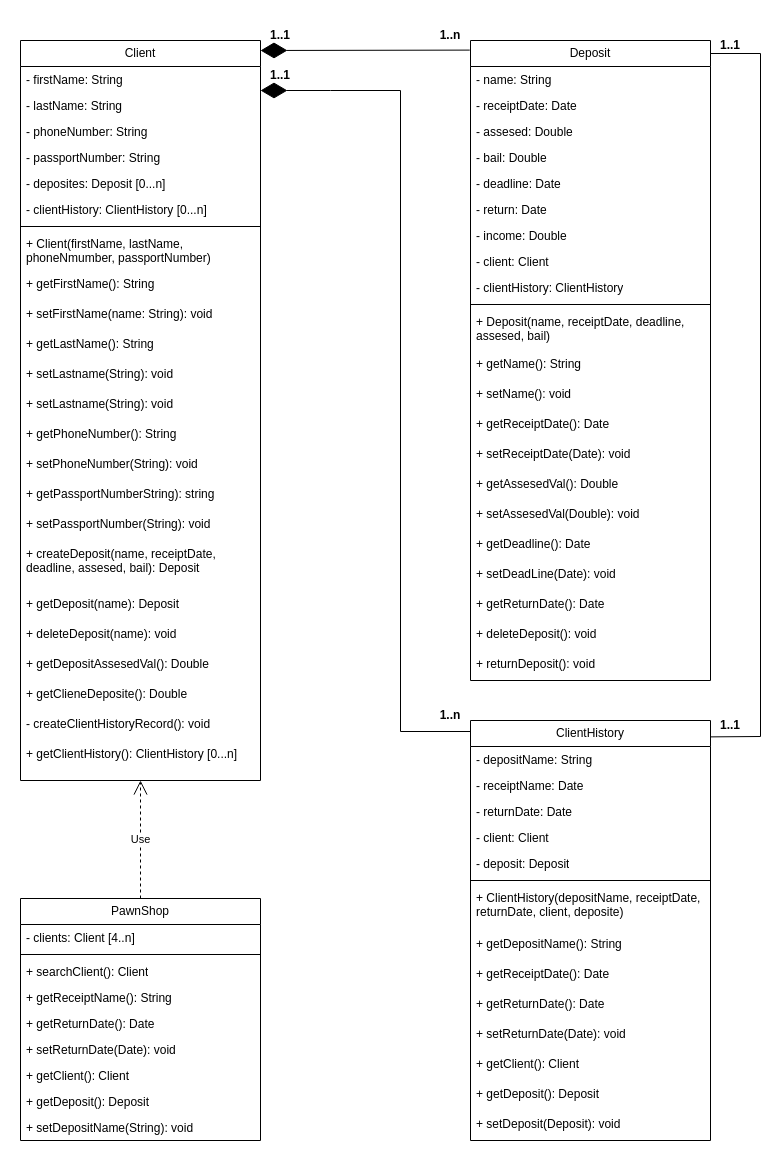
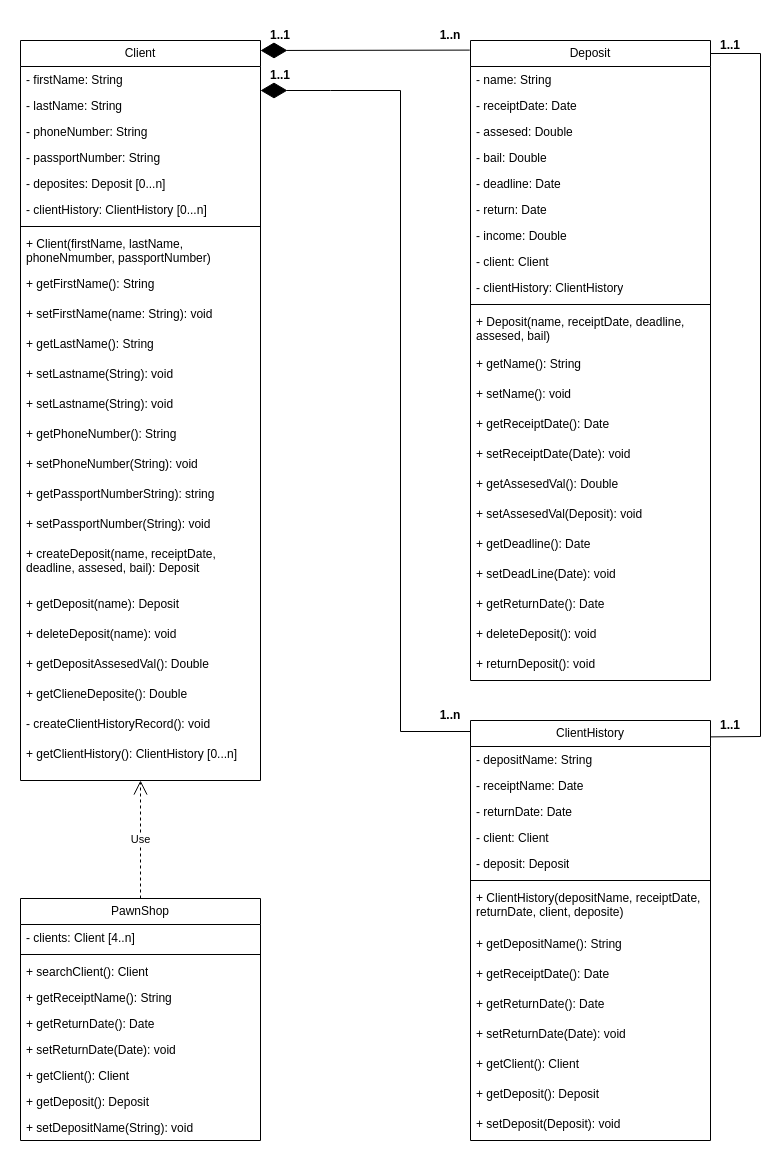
node "+ setAssesedVal(Double): void": label "+ setAssesedVal(Double): void" -> "+ setAssesedVal(Deposit): void"
